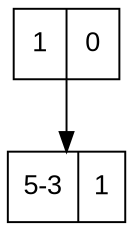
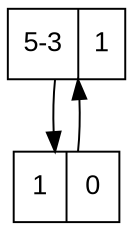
edge "5-3" -> "1": added
